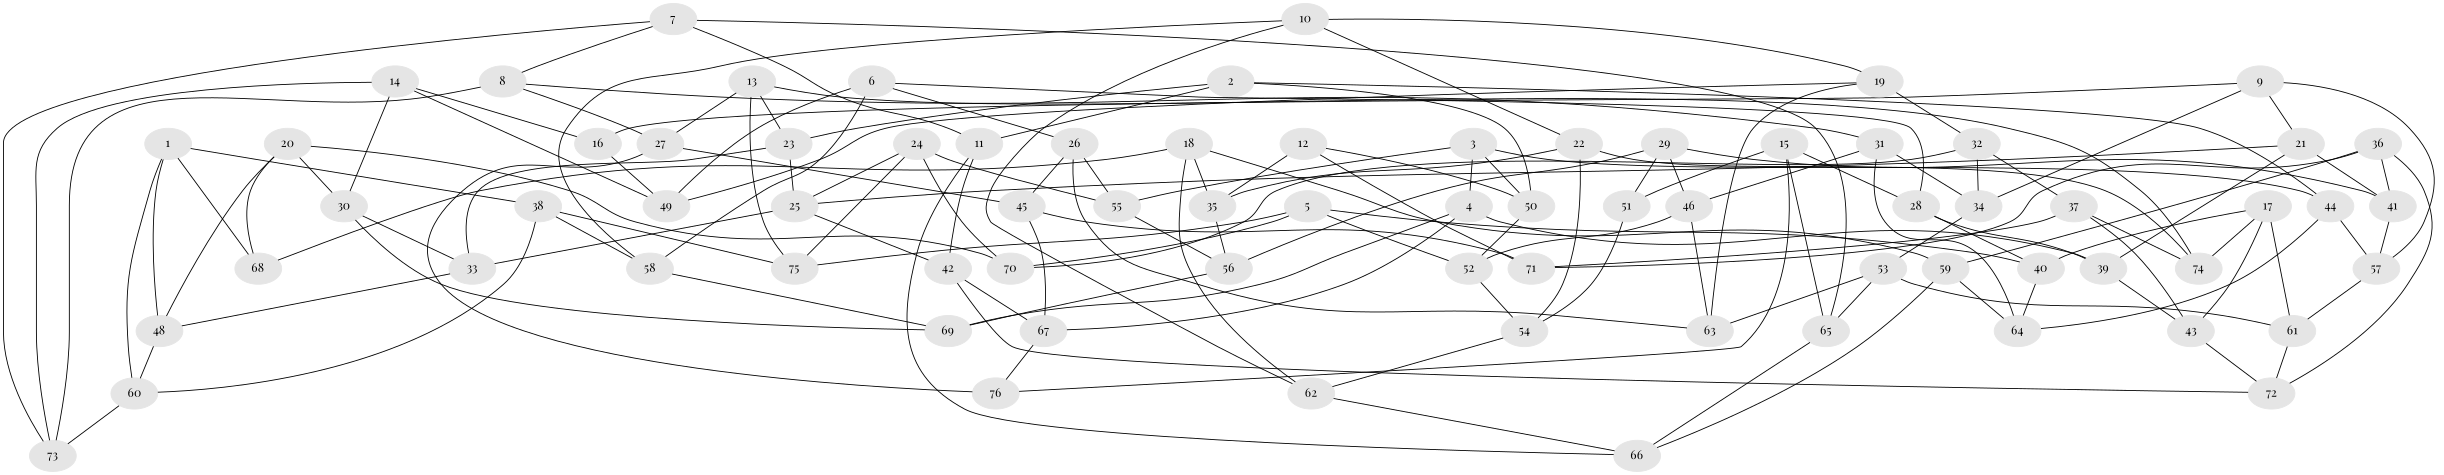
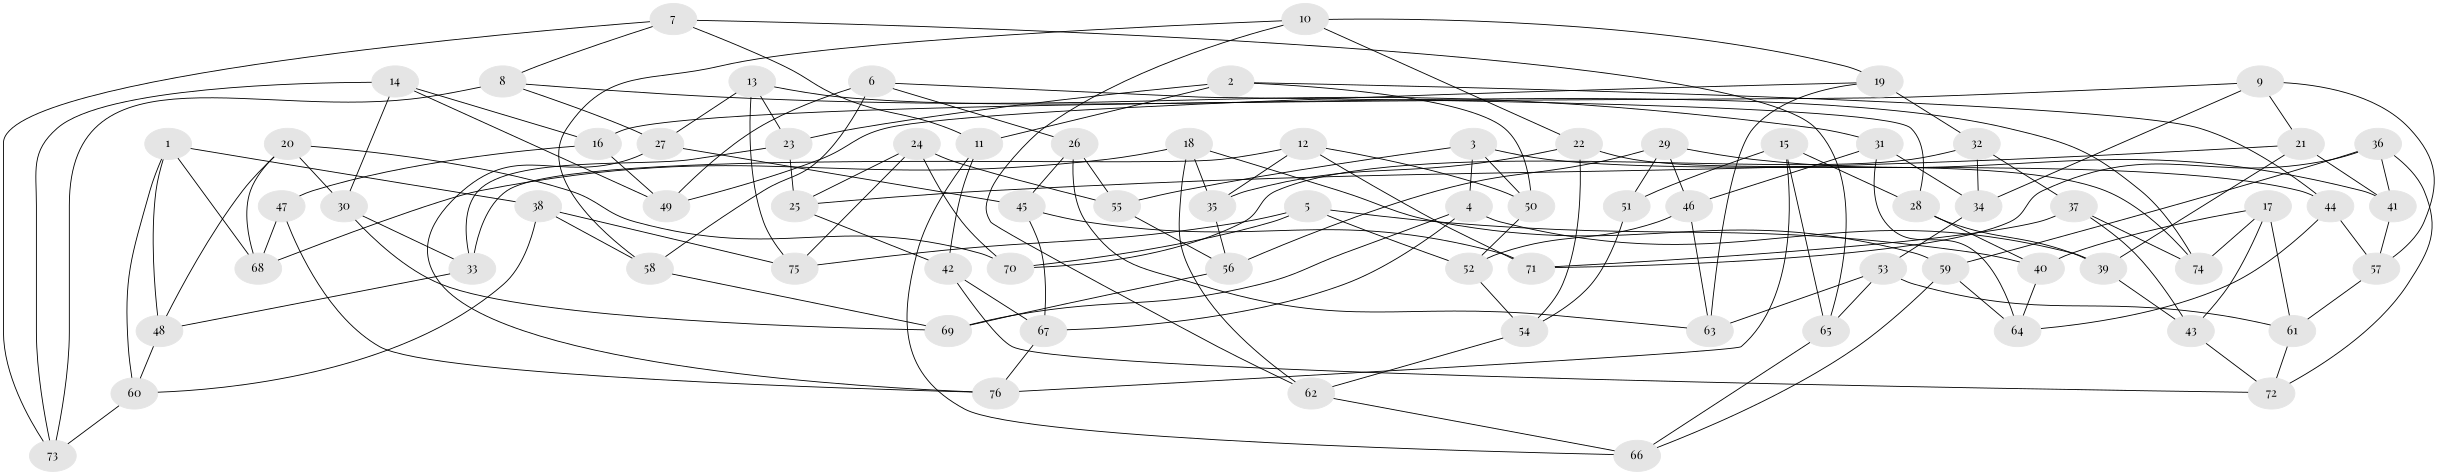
node "47": added
edge "25" -- "33": now "12" -- "33"
